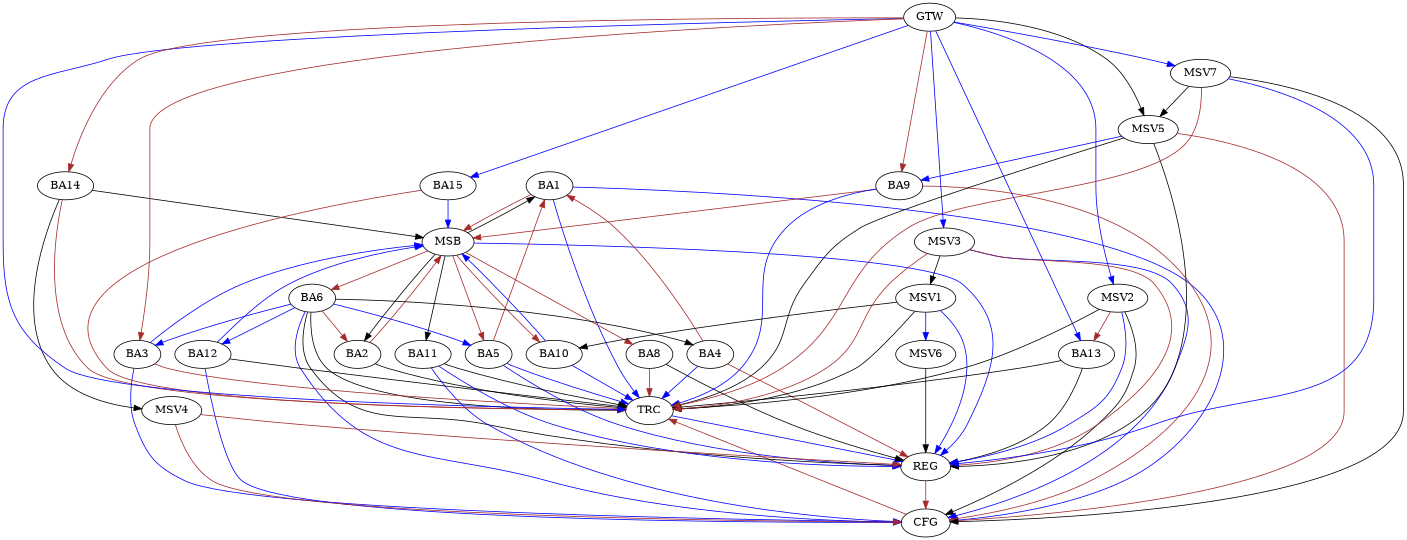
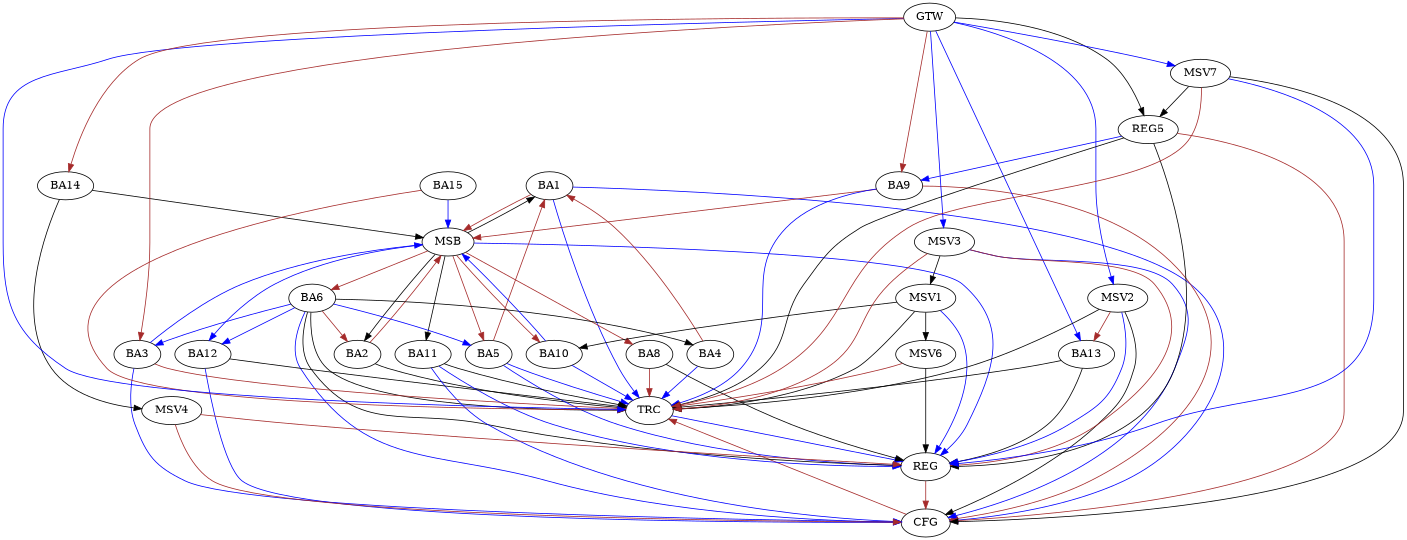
edge "GTW" -> "BA15": removed
node "MSV5": label "MSV5" -> "REG5"
edge "BA12" -> "MSB": reversed
edge "MSV1" -> "MSV6": color blue -> black
edge "BA14" -> "TRC": now "MSV6" -> "TRC"
edge "BA4" -> "REG": removed
